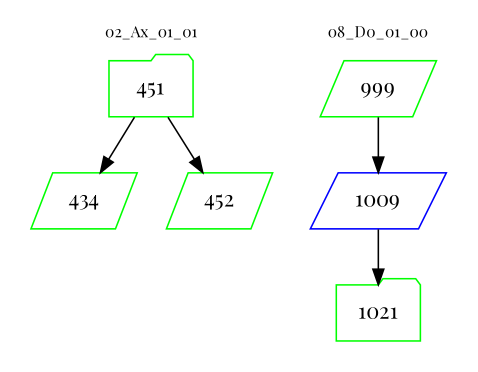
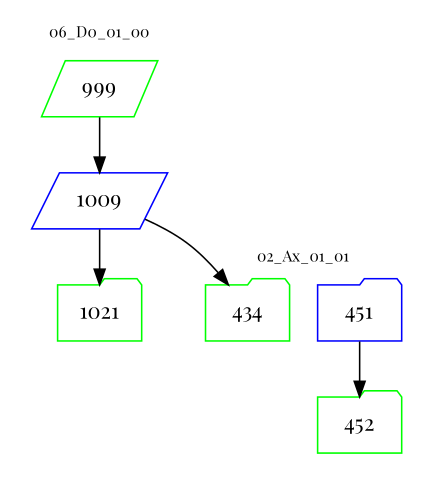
cluster "08_D0_01_00": label "08_D0_01_00" -> "06_D0_01_00"
node "451": color green -> blue
edge "451" -> "434": now "1009" -> "434"
node "434": shape parallelogram -> folder
node "452": shape parallelogram -> folder
